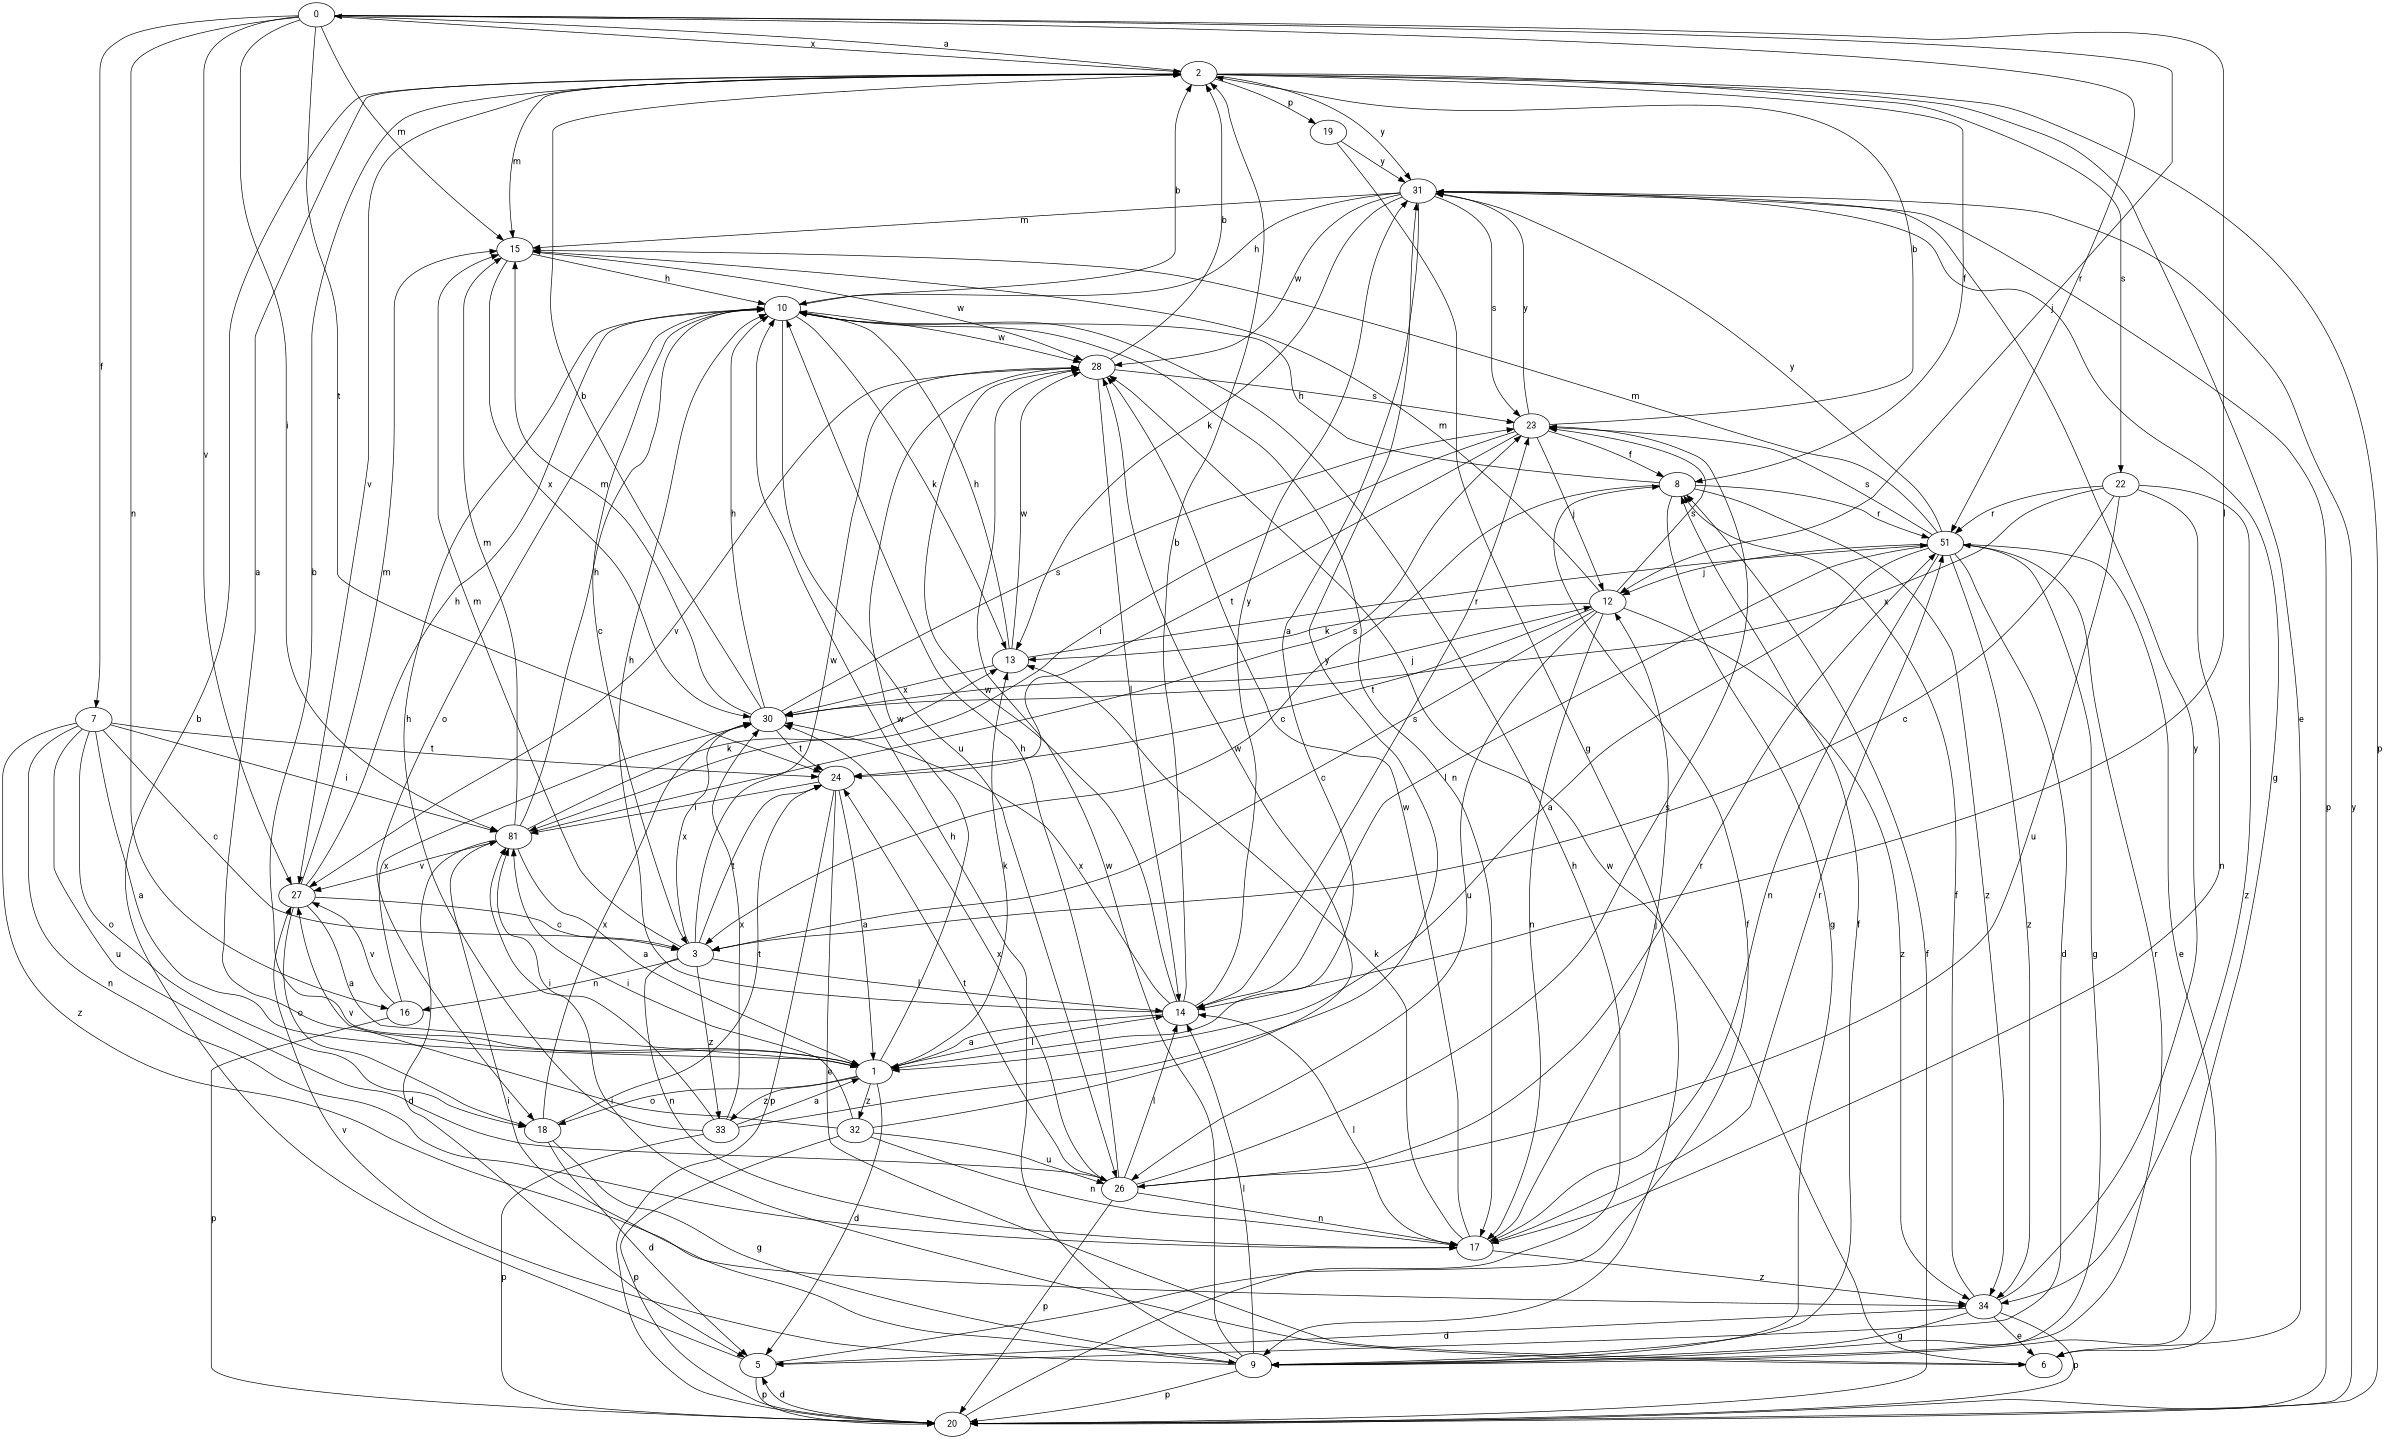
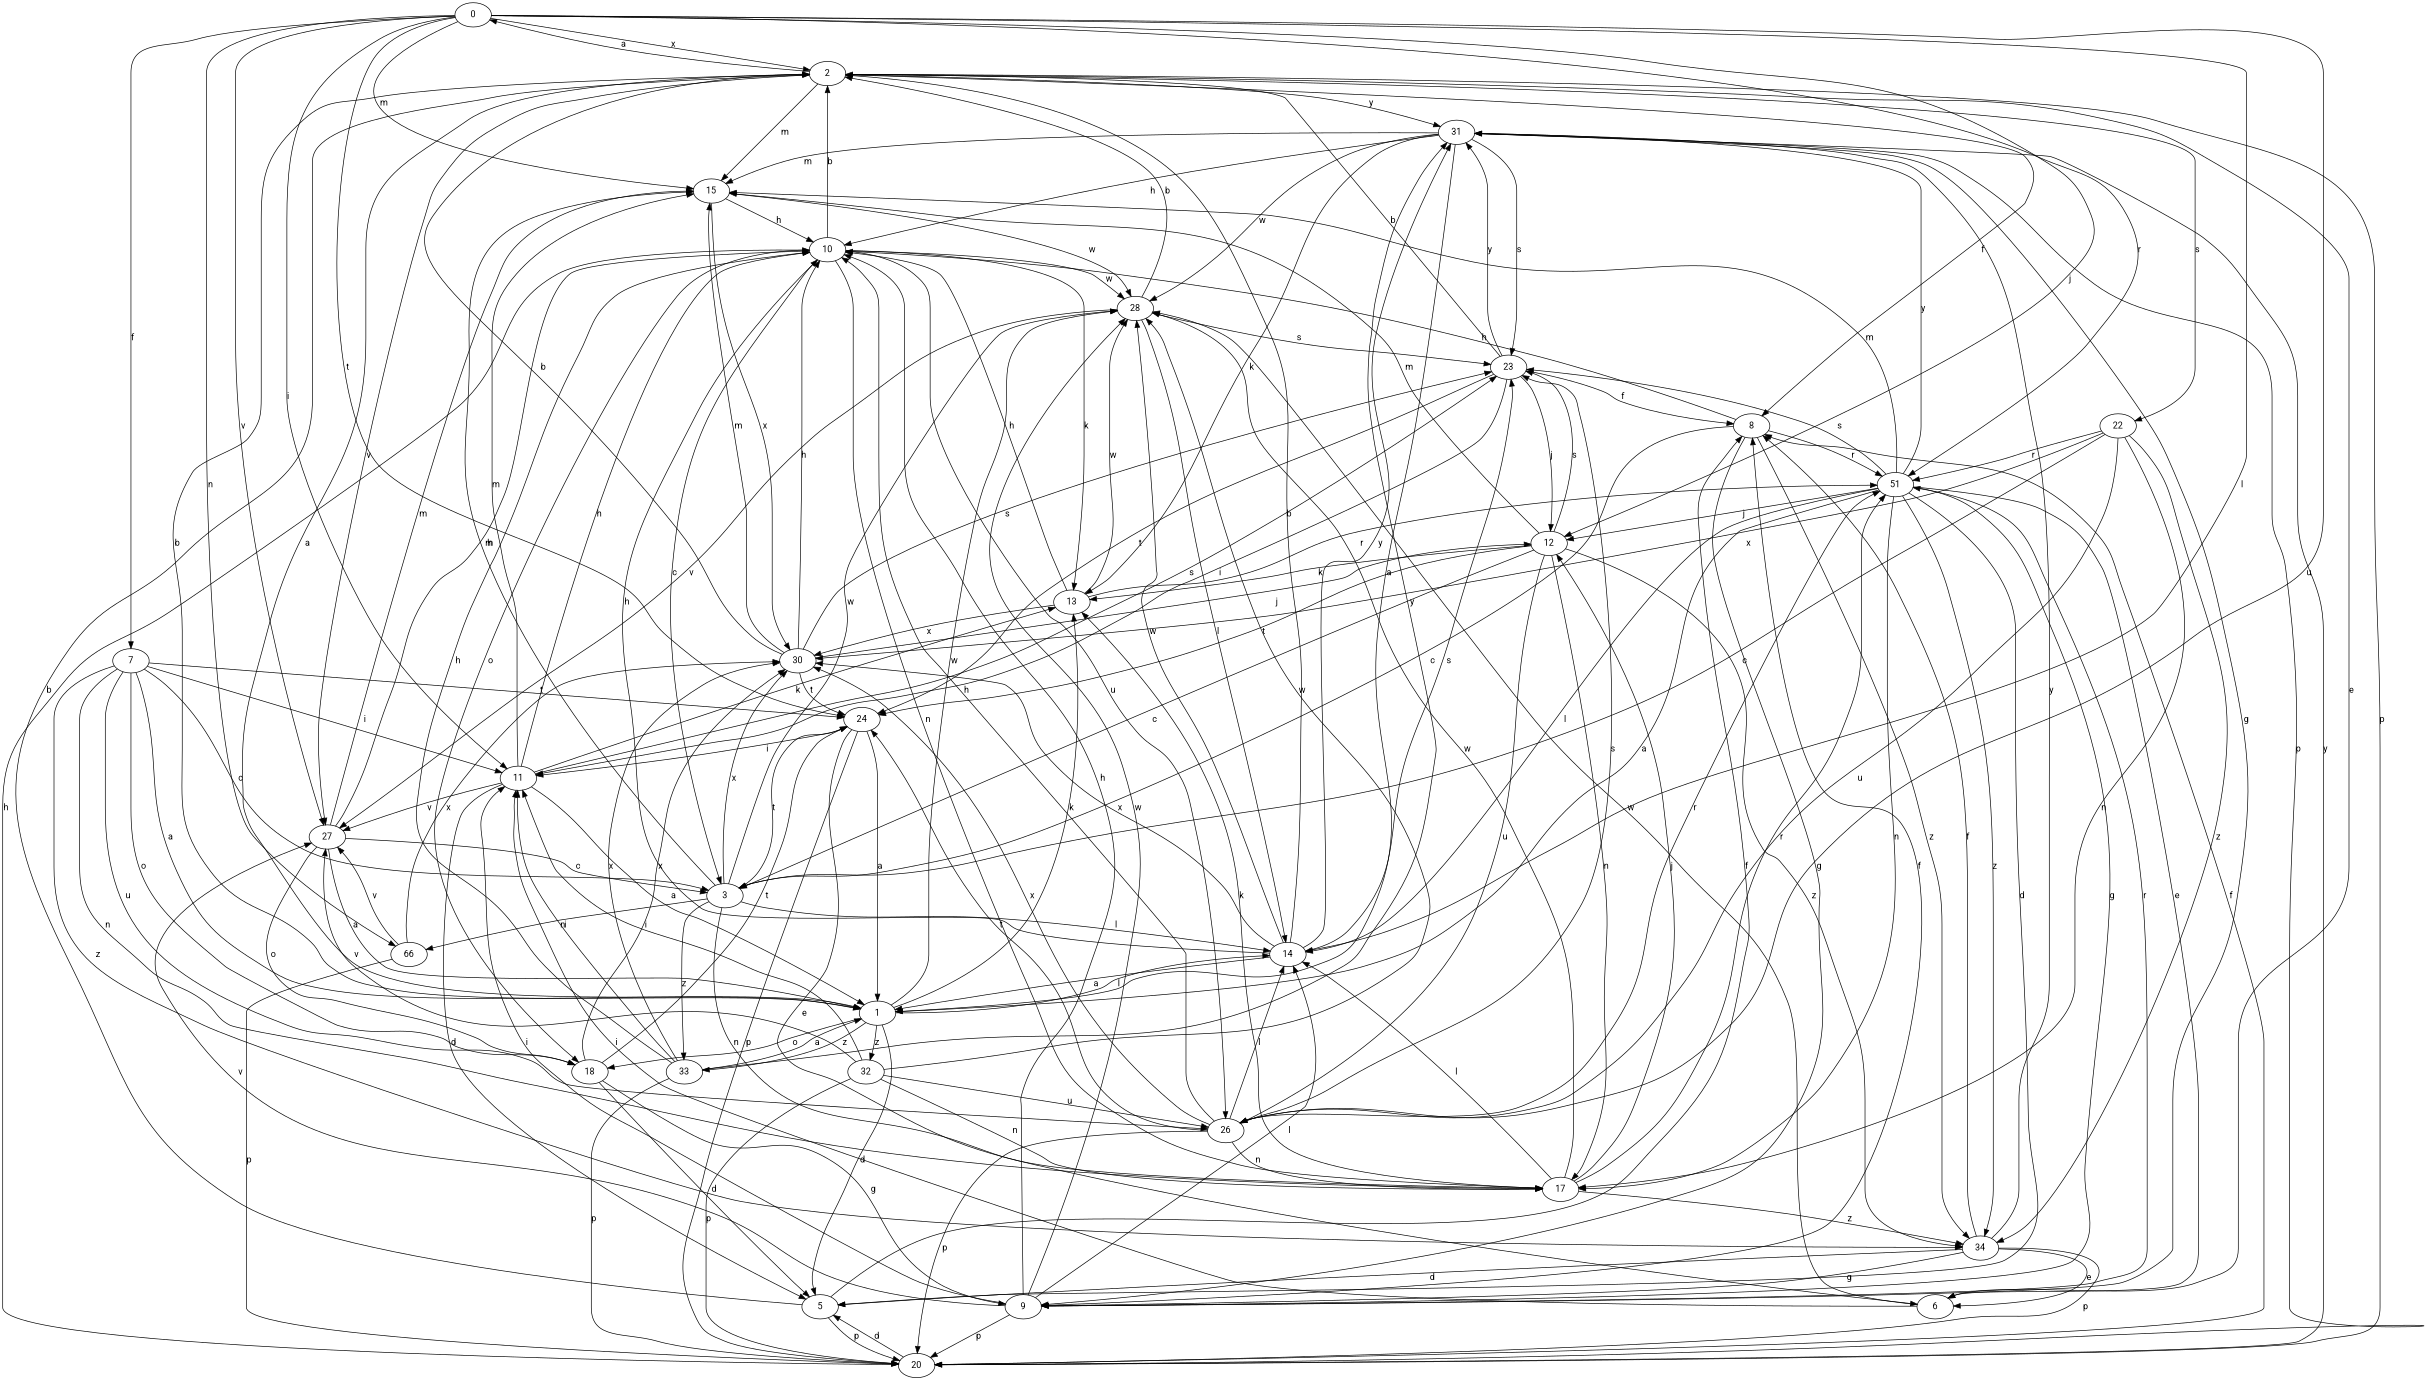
edge "0" -> "26": added, label "u"
node "19": removed
node "81": label "81" -> "11"
node "16": label "16" -> "66"
